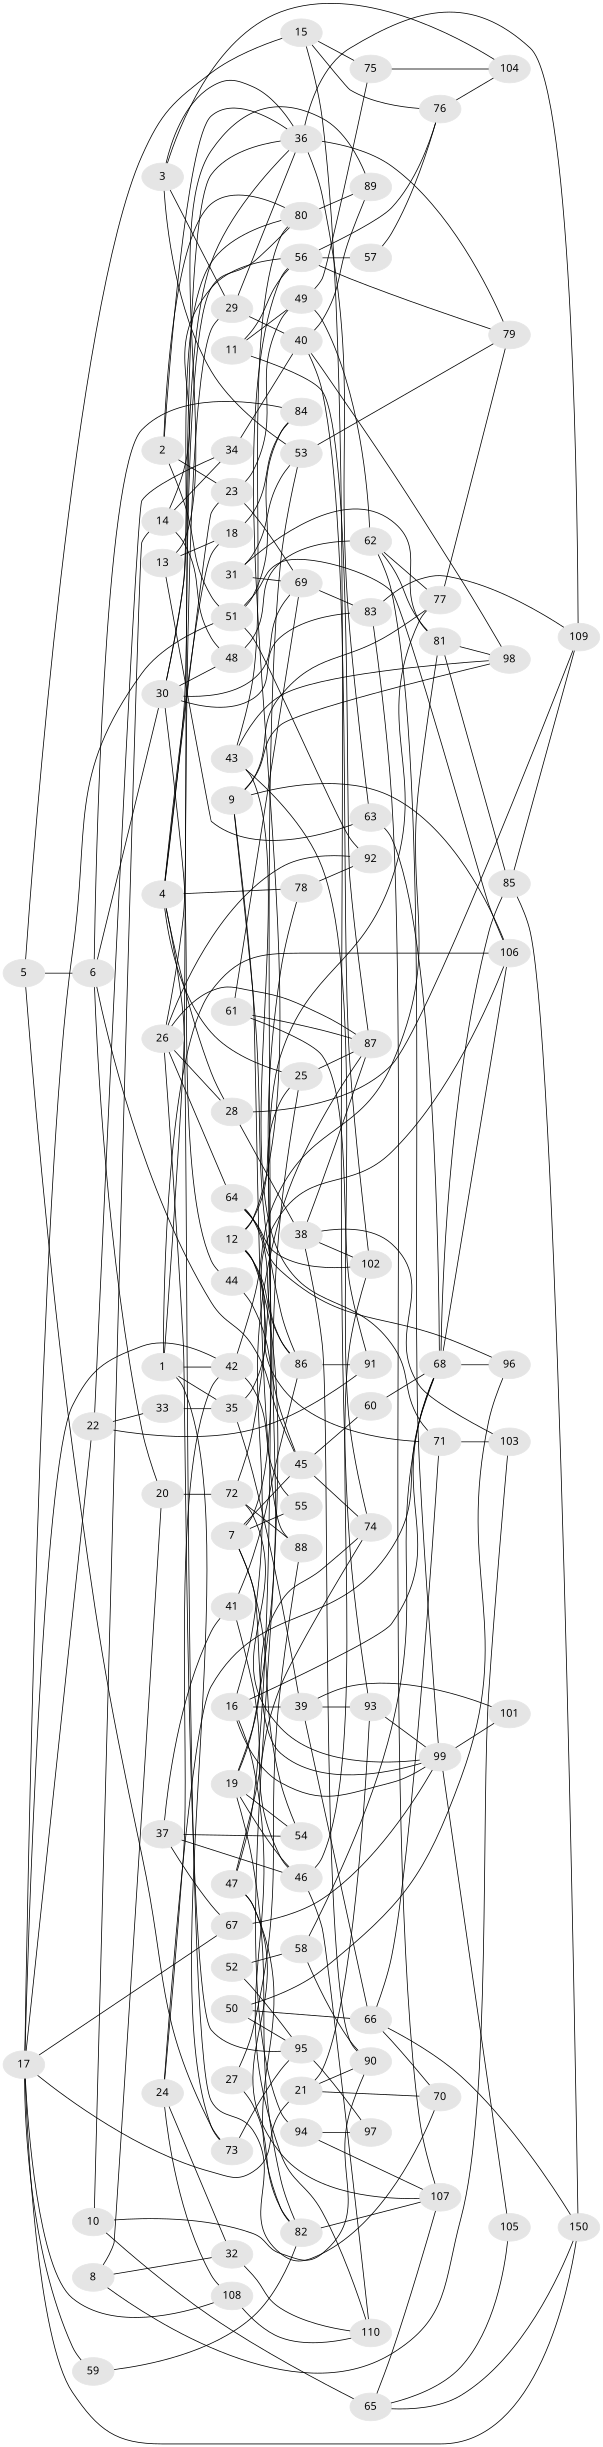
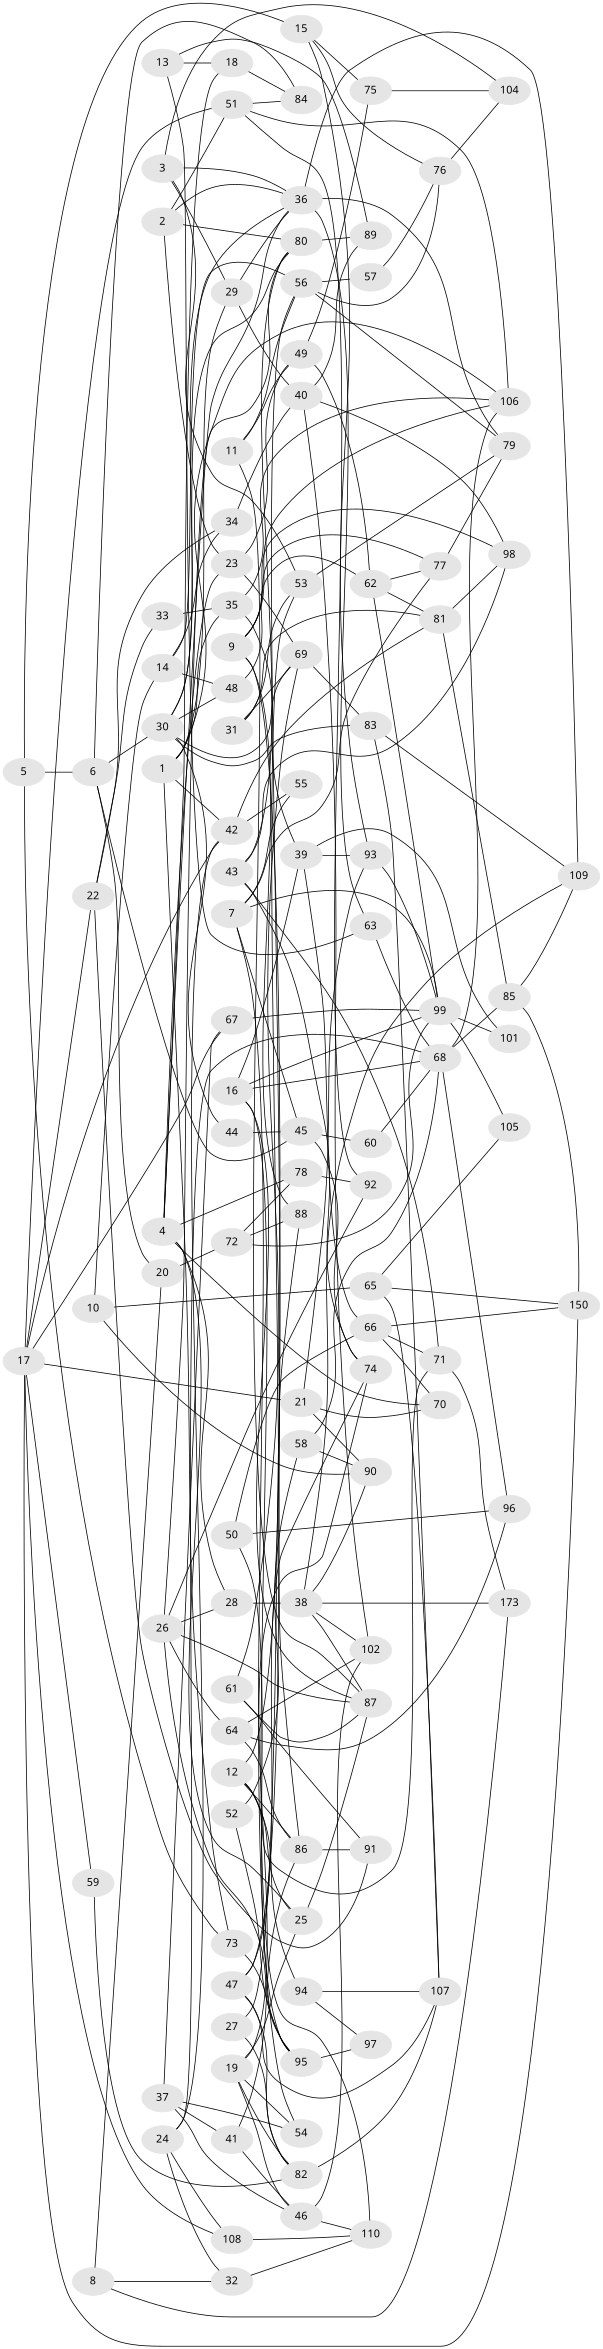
edge "109" -- "28": now "109" -- "38"
node "103": label "103" -> "173"
